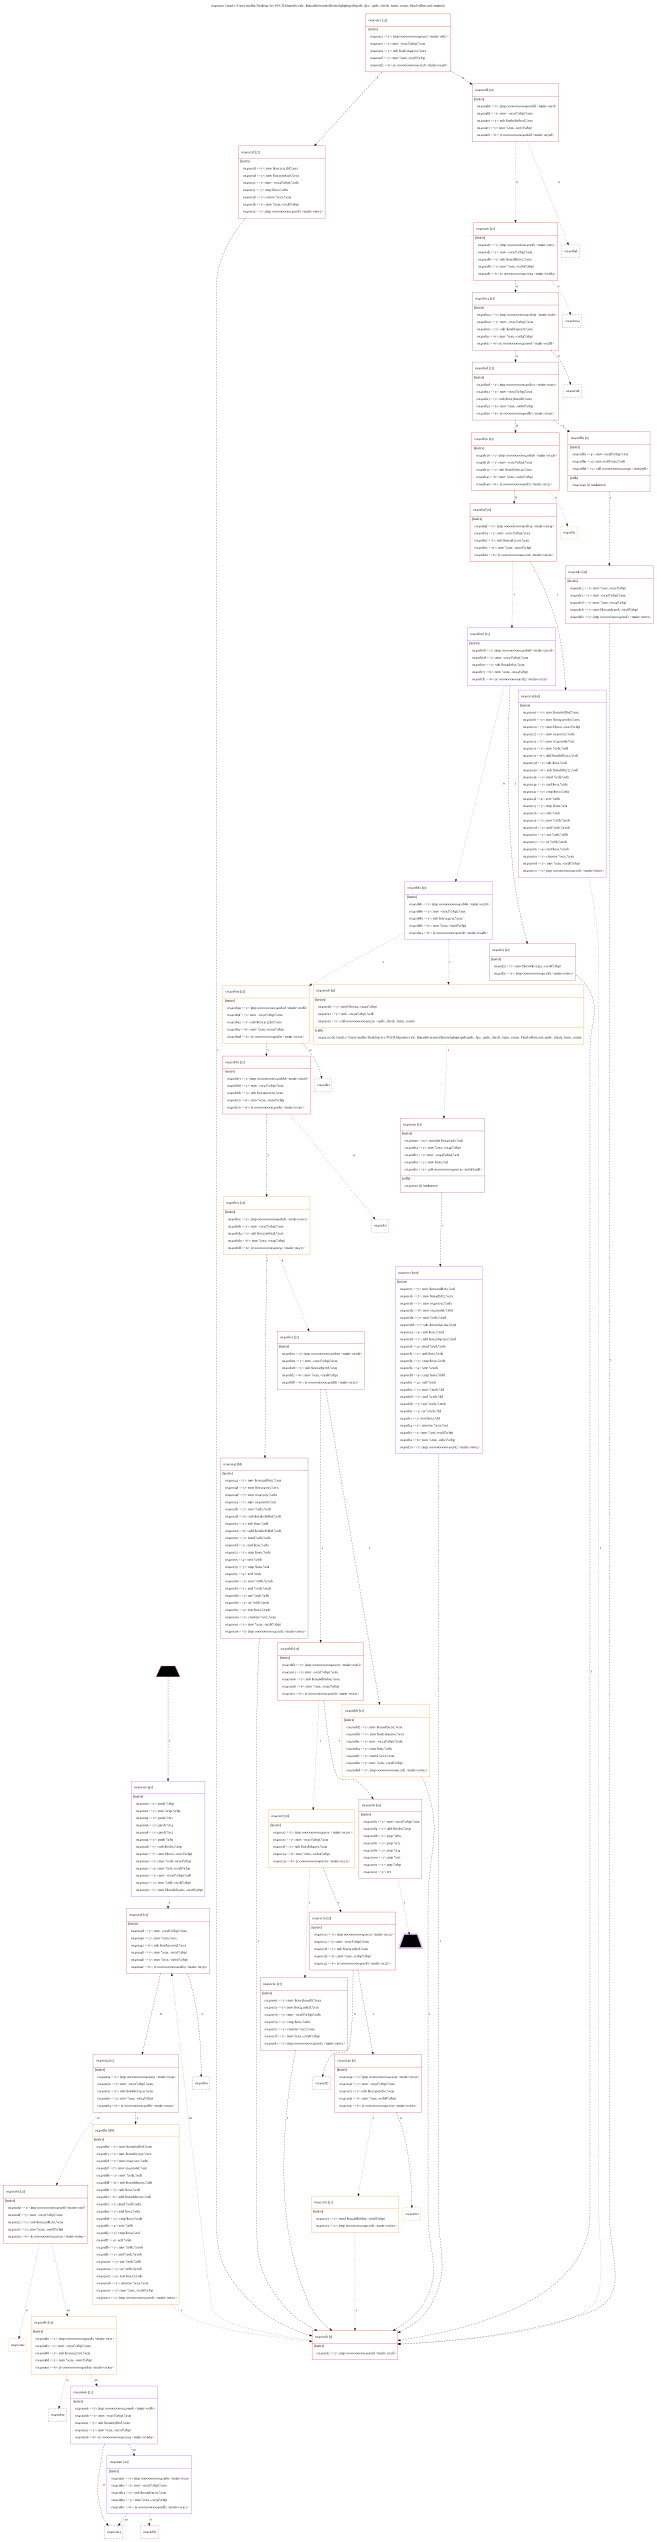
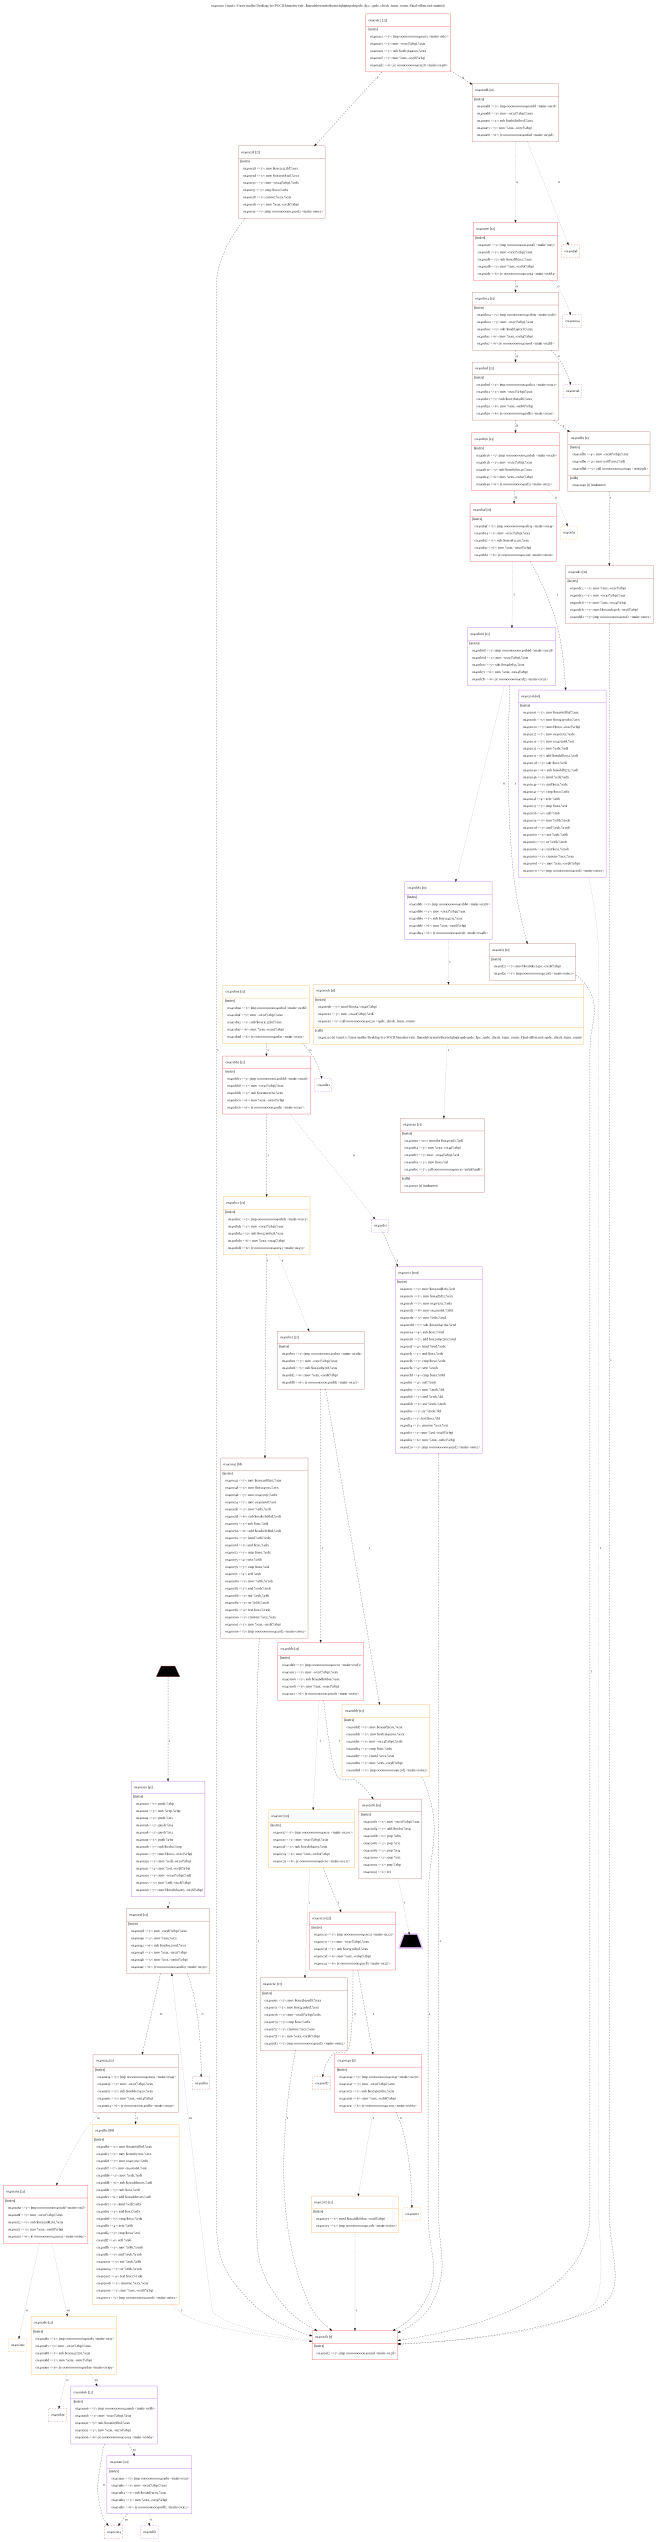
edge "0x401b81 [25]" -> "0x401b9a [25]": removed, label "5"
edge "0x401eaa [23]" -> "0x401ec1 [100]": now "0x401d17" -> "0x401ec1 [100]"
node "0x401df2": color red -> purple
